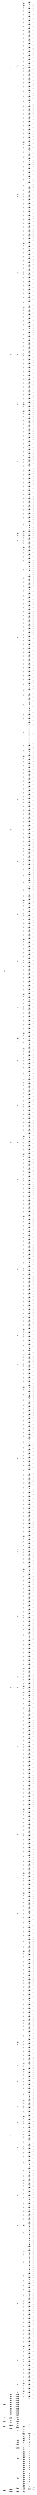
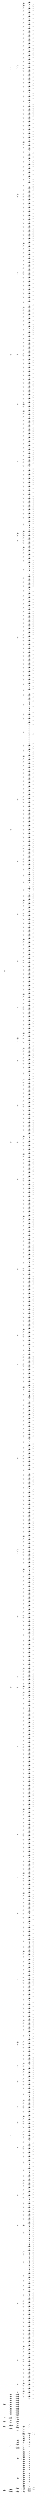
node "classCode": added
